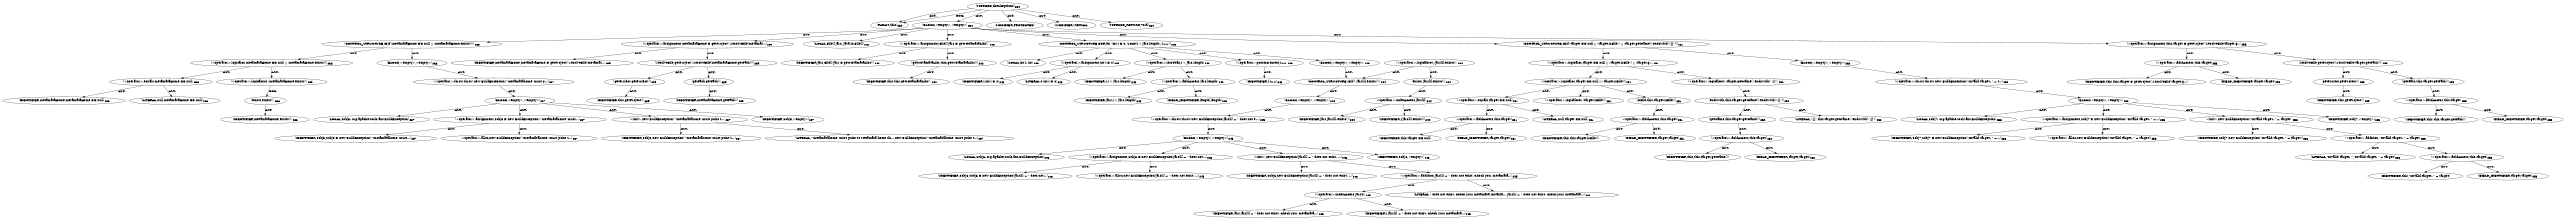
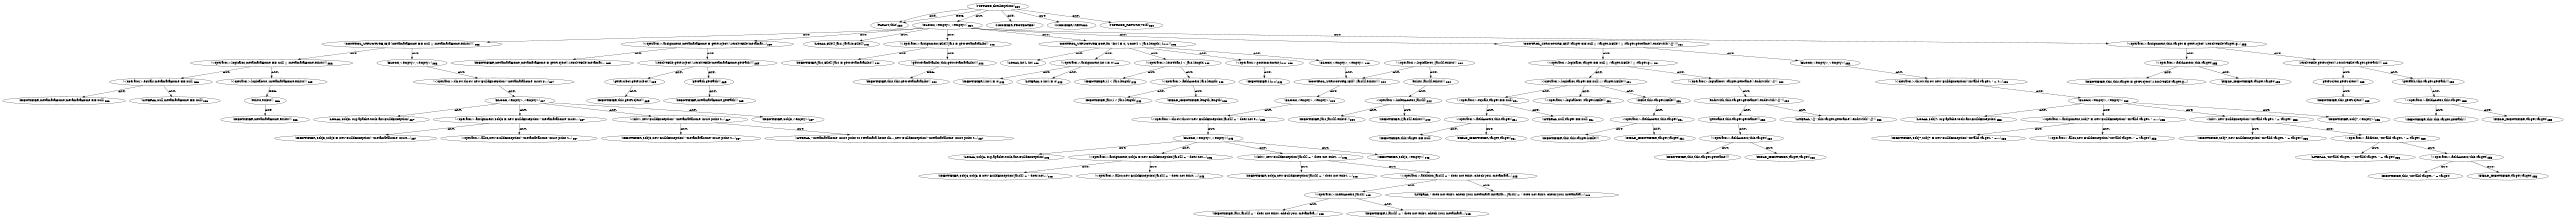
edge "(getMetamataLibs,this.getMetamataLibs())" -> "(IDENTIFIER,this,this.getMetamataLibs())": label "AST: " -> "DDG: "
